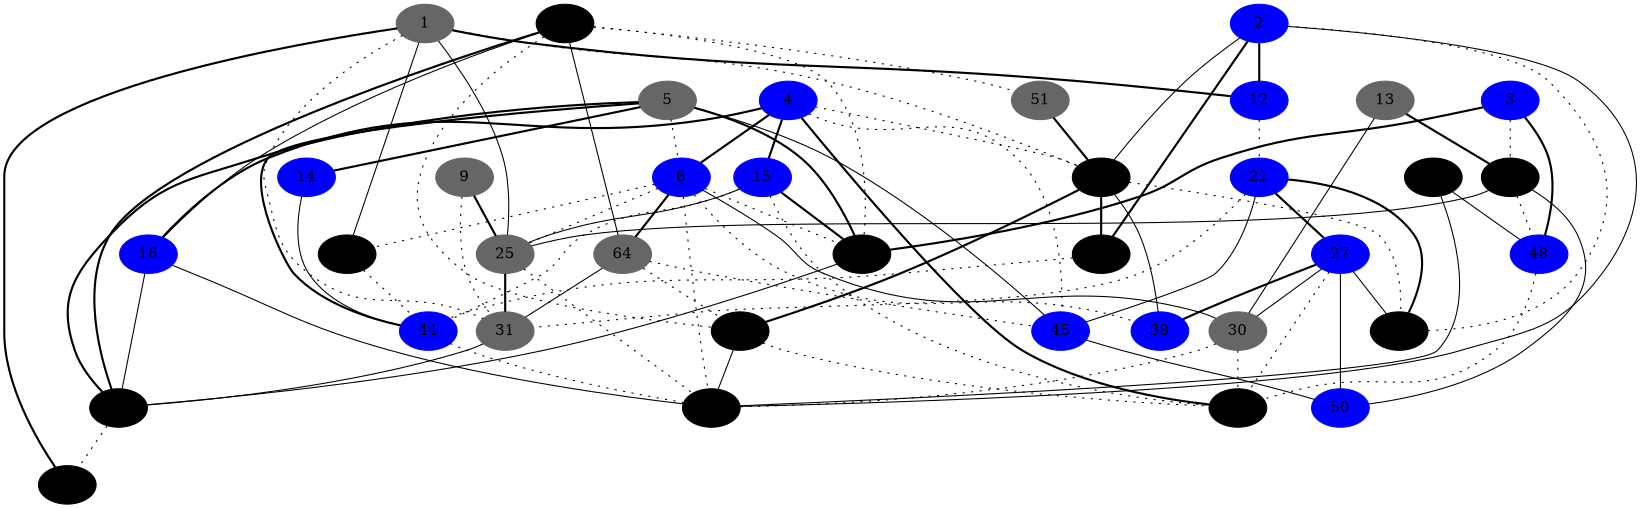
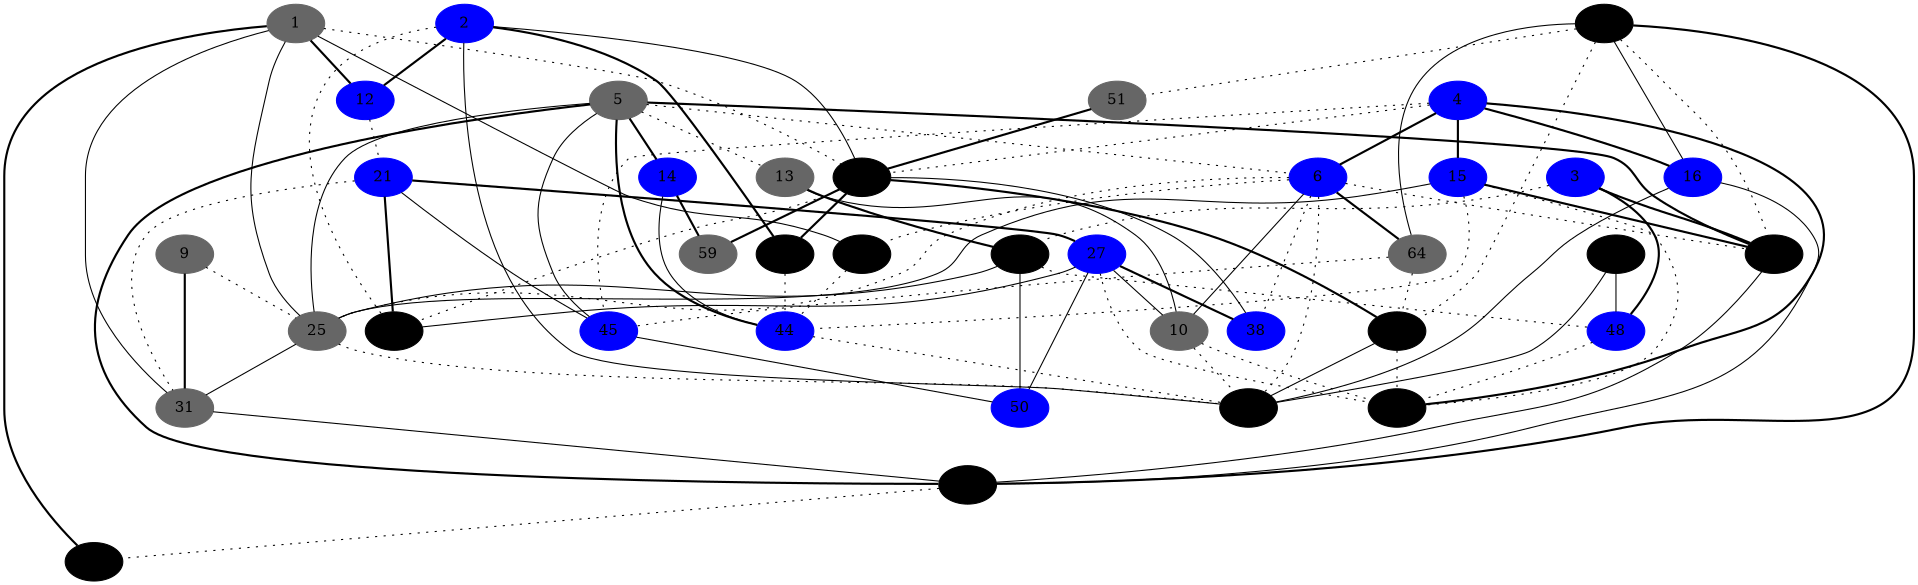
edge "5" -- "13": added
edge "5" -- "25": added
edge "9" -- "25": style bold -> dotted
node "59": added
edge "9" -- "31": style dotted -> bold
edge "64" -- "31": removed
edge "25" -- "31": style bold -> solid
edge "1" -- "31": style dotted -> solid
node "30": label "30" -> "10"
